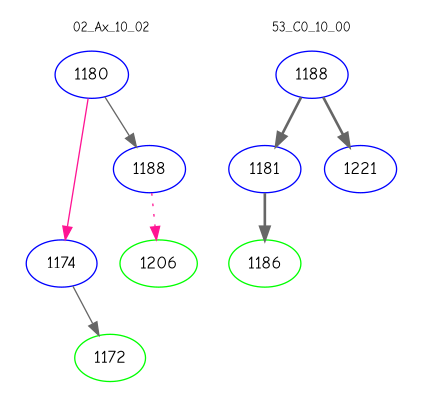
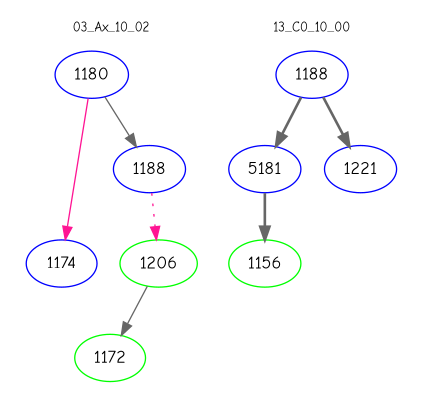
cluster "02_Ax_10_02": label "02_Ax_10_02" -> "03_Ax_10_02"
cluster "53_C0_10_00": label "53_C0_10_00" -> "13_C0_10_00"
node "1181": label "1181" -> "5181"
node "1186": label "1186" -> "1156"
edge "1174" -> "1172": now "1206" -> "1172"
